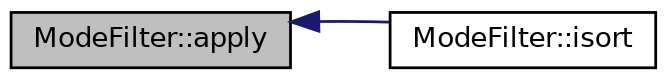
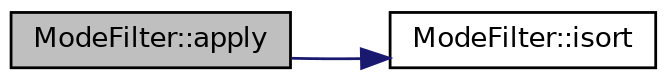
edge "ModeFilter::isort" -> "ModeFilter::apply": reversed
